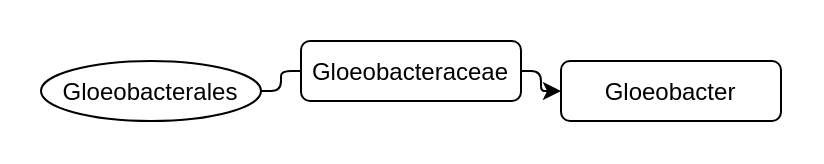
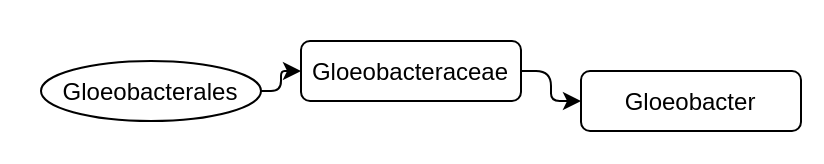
edge "Gloeobacteraceae" -- "Gloeobacterales": arrowhead none -> classic
node "Gloeobacter": moved (671, 91) -> (691, 101)
